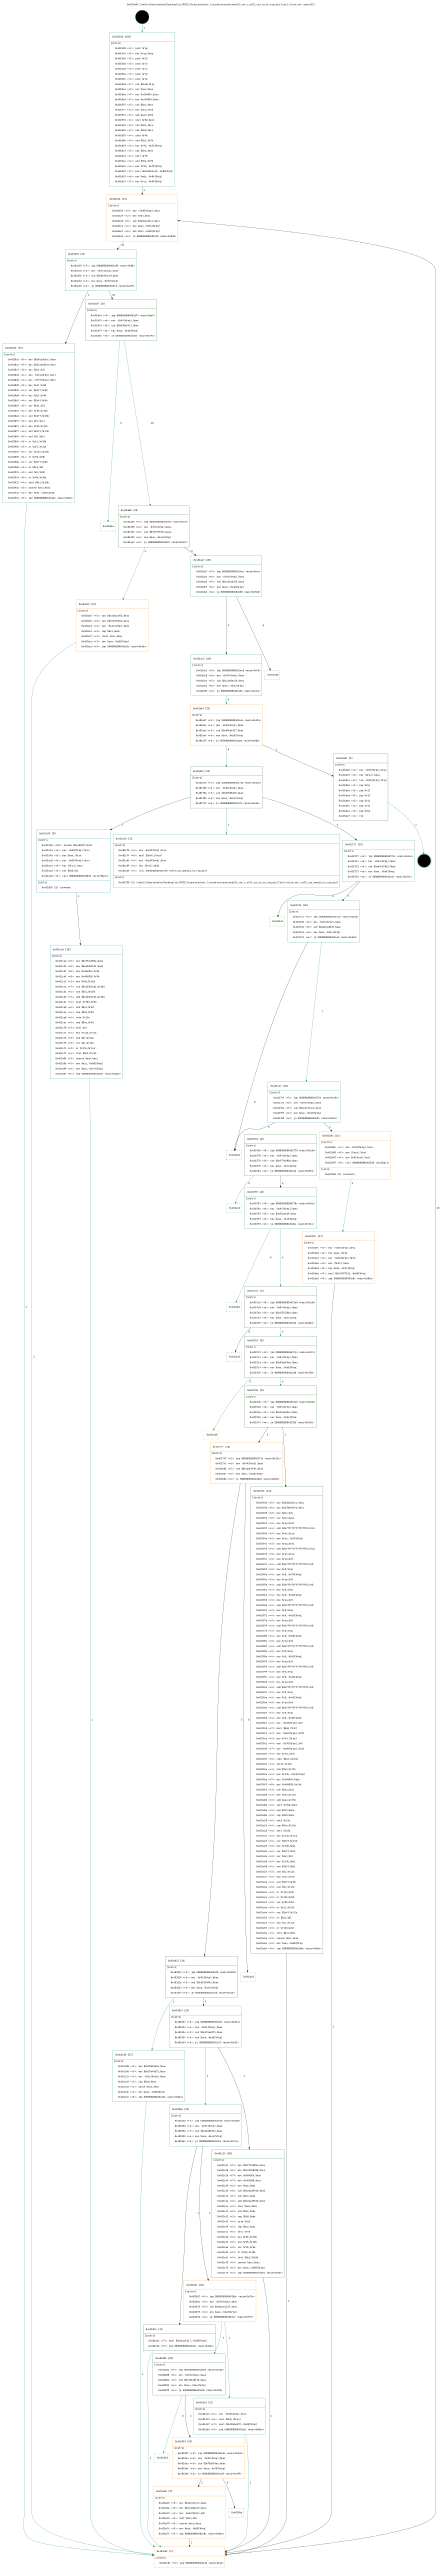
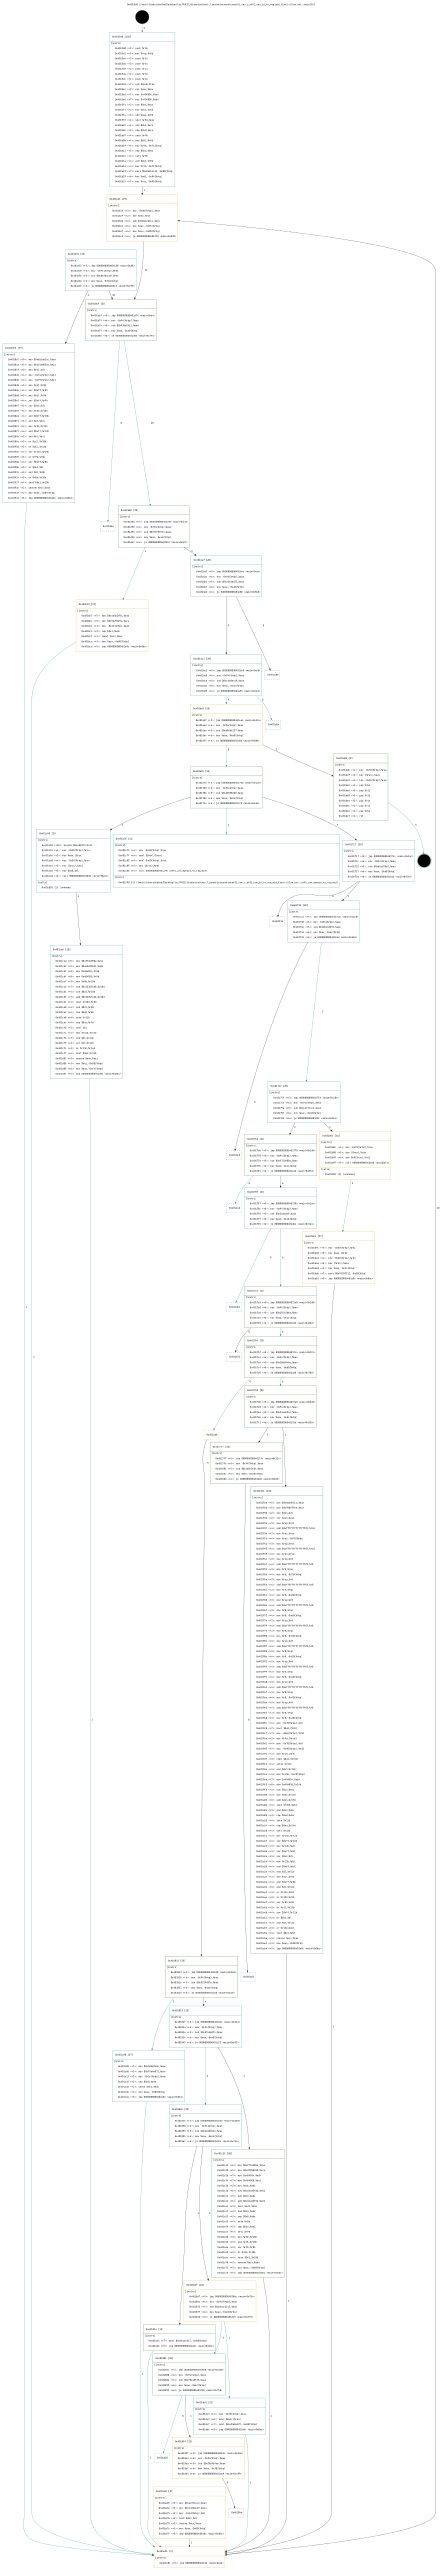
edge "0x401636 [29]" -> "0x401653 [28]": now "0x401636 [29]" -> "0x40166f [28]"
node "0x401a84": added
edge "0x40174f [28]" -> "0x401bed": now "0x40174f [28]" -> "0x40176b [28]"
node "0x4017f7 [28]": color darkorange -> darkgreen
edge "0x4017f7 [28]" -> "0x401813 [28]": now "0x401da8" -> "0x401813 [28]"
edge "0x40189f [28]" -> "0x401a69 [27]": removed, label "1"
